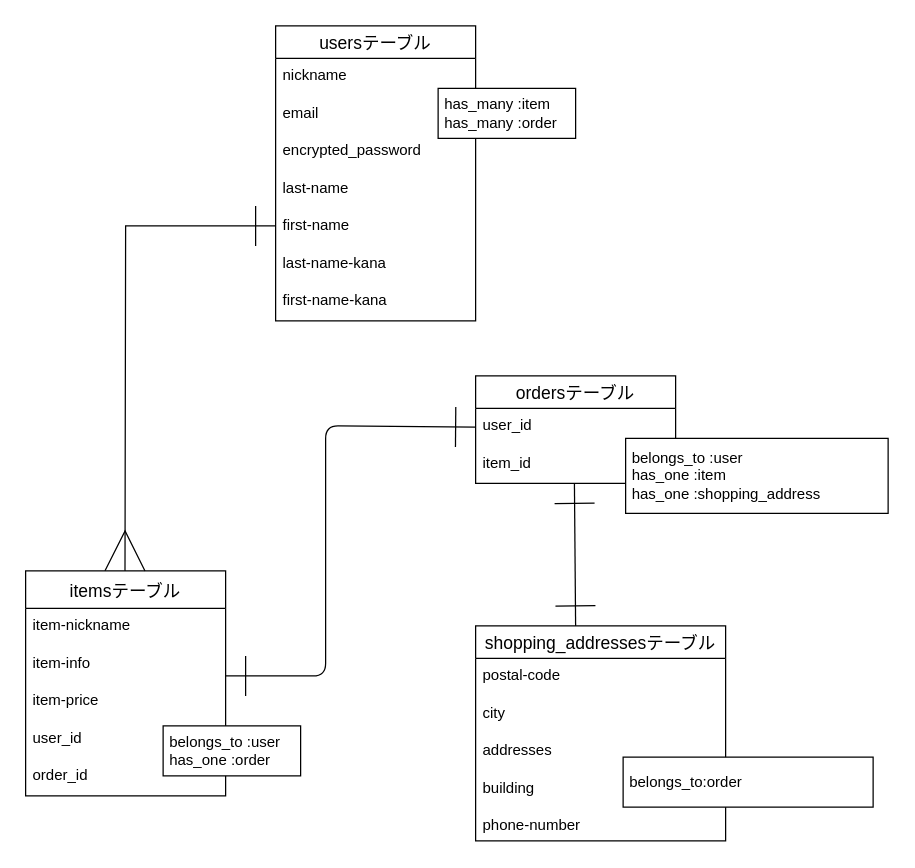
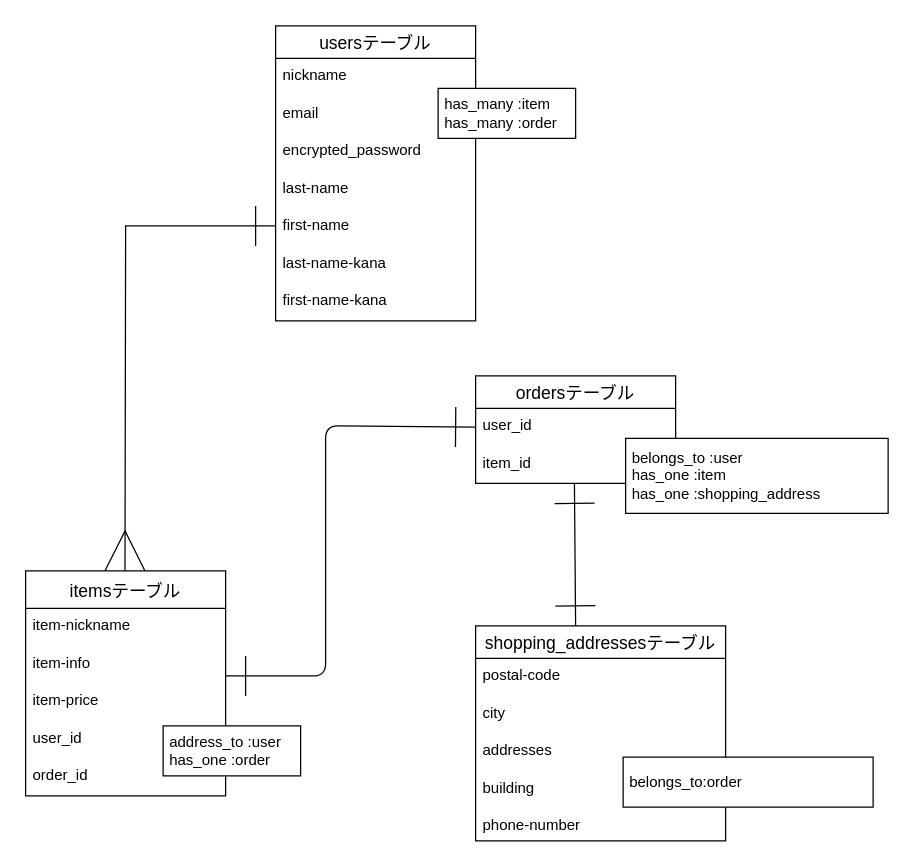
node "belongs_to :user has_one :order": label "belongs_to :user has_one :order" -> "address_to :user has_one :order"
